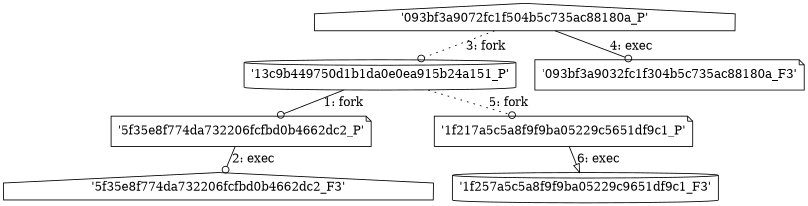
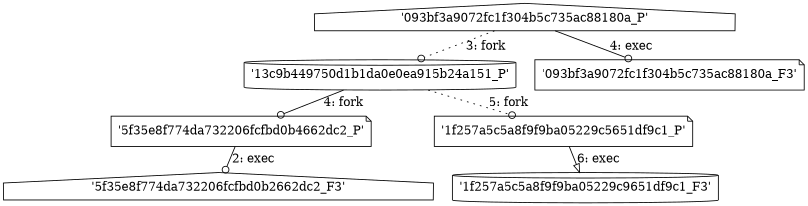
node "'093bf3a9072fc1f504b5c735ac88180a_P'": label "'093bf3a9072fc1f504b5c735ac88180a_P'" -> "'093bf3a9072fc1f304b5c735ac88180a_P'"
node "'093bf3a9032fc1f304b5c735ac88180a_F3'": label "'093bf3a9032fc1f304b5c735ac88180a_F3'" -> "'093bf3a9072fc1f304b5c735ac88180a_F3'"
edge "'13c9b449750d1b1da0e0ea915b24a151_P'" -> "'5f35e8f774da732206fcfbd0b4662dc2_P'": label "1: fork" -> "4: fork"
node "'1f217a5c5a8f9f9ba05229c5651df9c1_P'": label "'1f217a5c5a8f9f9ba05229c5651df9c1_P'" -> "'1f257a5c5a8f9f9ba05229c5651df9c1_P'"
node "'5f35e8f774da732206fcfbd0b4662dc2_F3'": label "'5f35e8f774da732206fcfbd0b4662dc2_F3'" -> "'5f35e8f774da732206fcfbd0b2662dc2_F3'"
